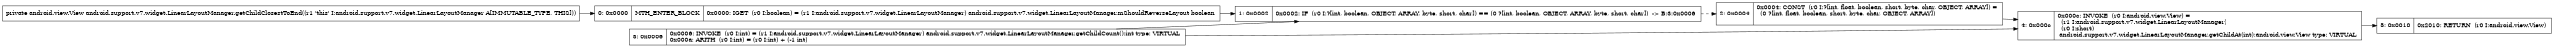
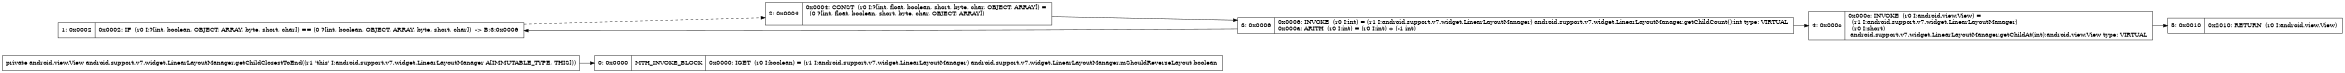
node "0: 0x0000": text "MTH_ENTER_BLOCK" -> "MTH_INVOKE_BLOCK"
edge "0: 0x0000" -> "1: 0x0002": removed
edge "2: 0x0004" -> "4: 0x000c": now "2: 0x0004" -> "3: 0x0006"
